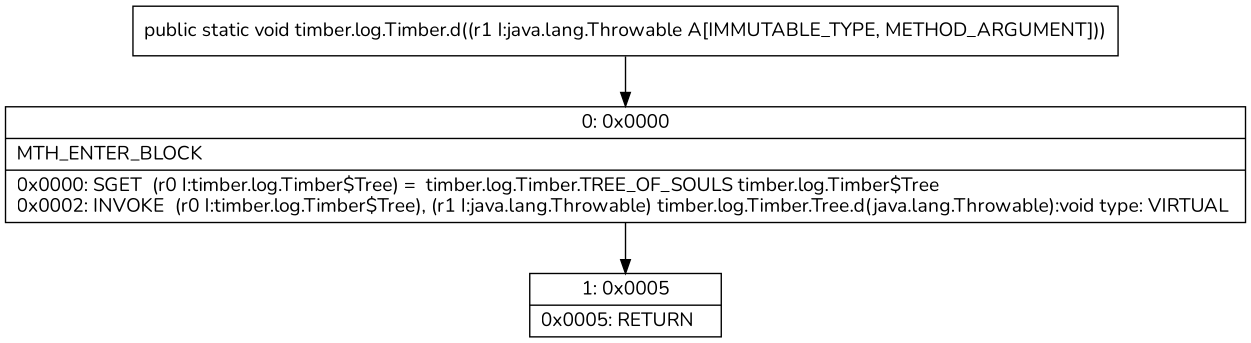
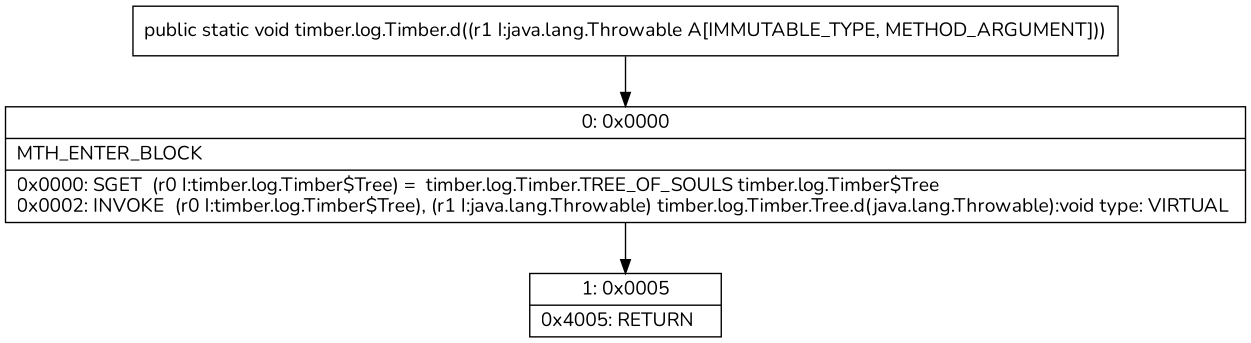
node "1: 0x0005": text "0x0005: RETURN" -> "0x4005: RETURN"
